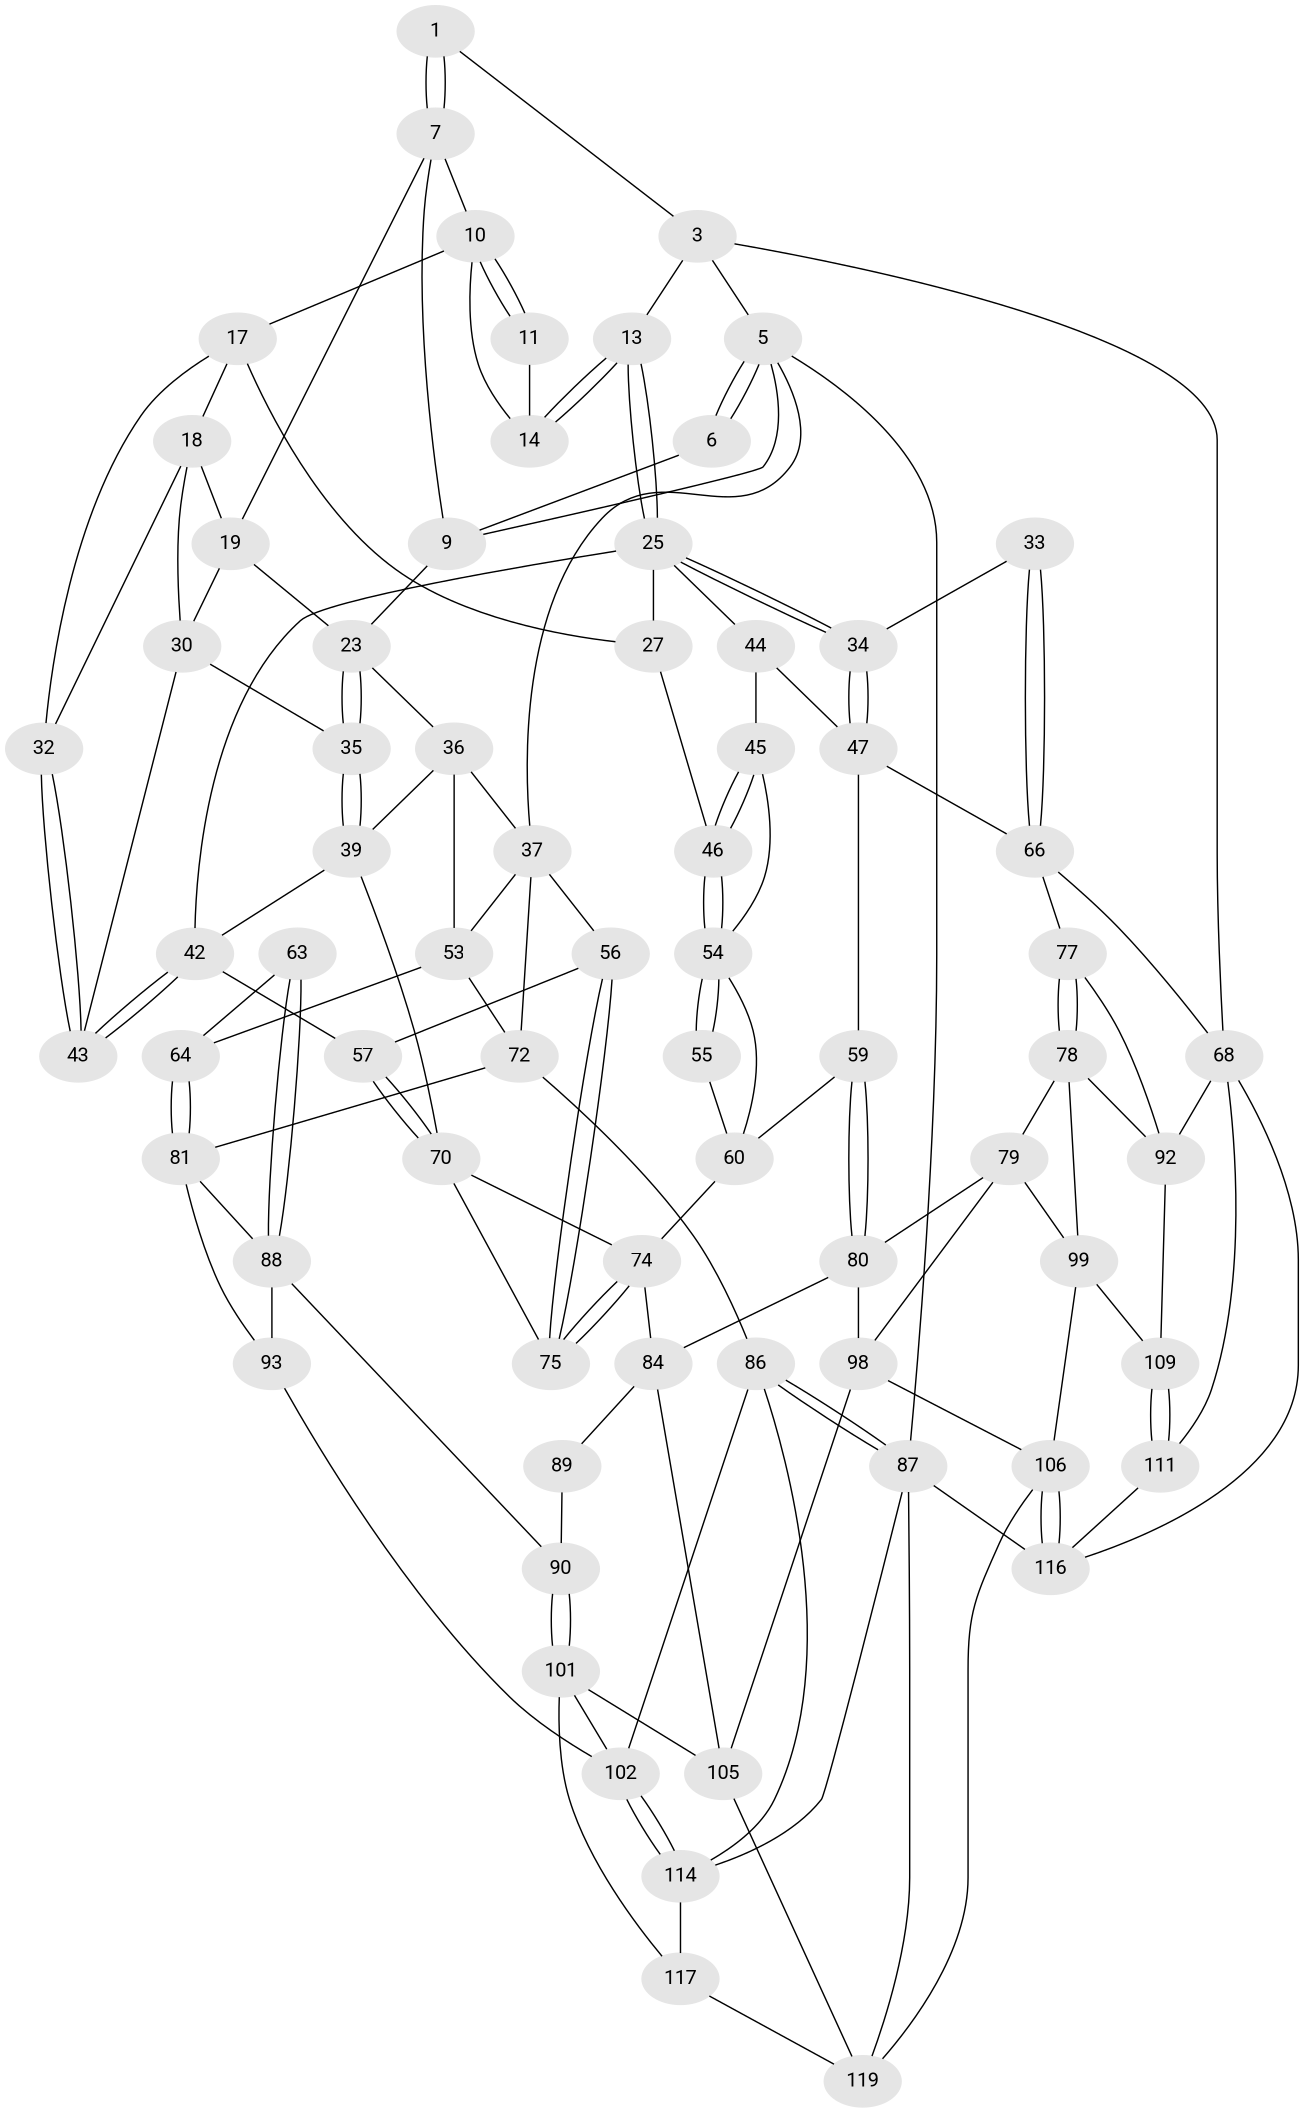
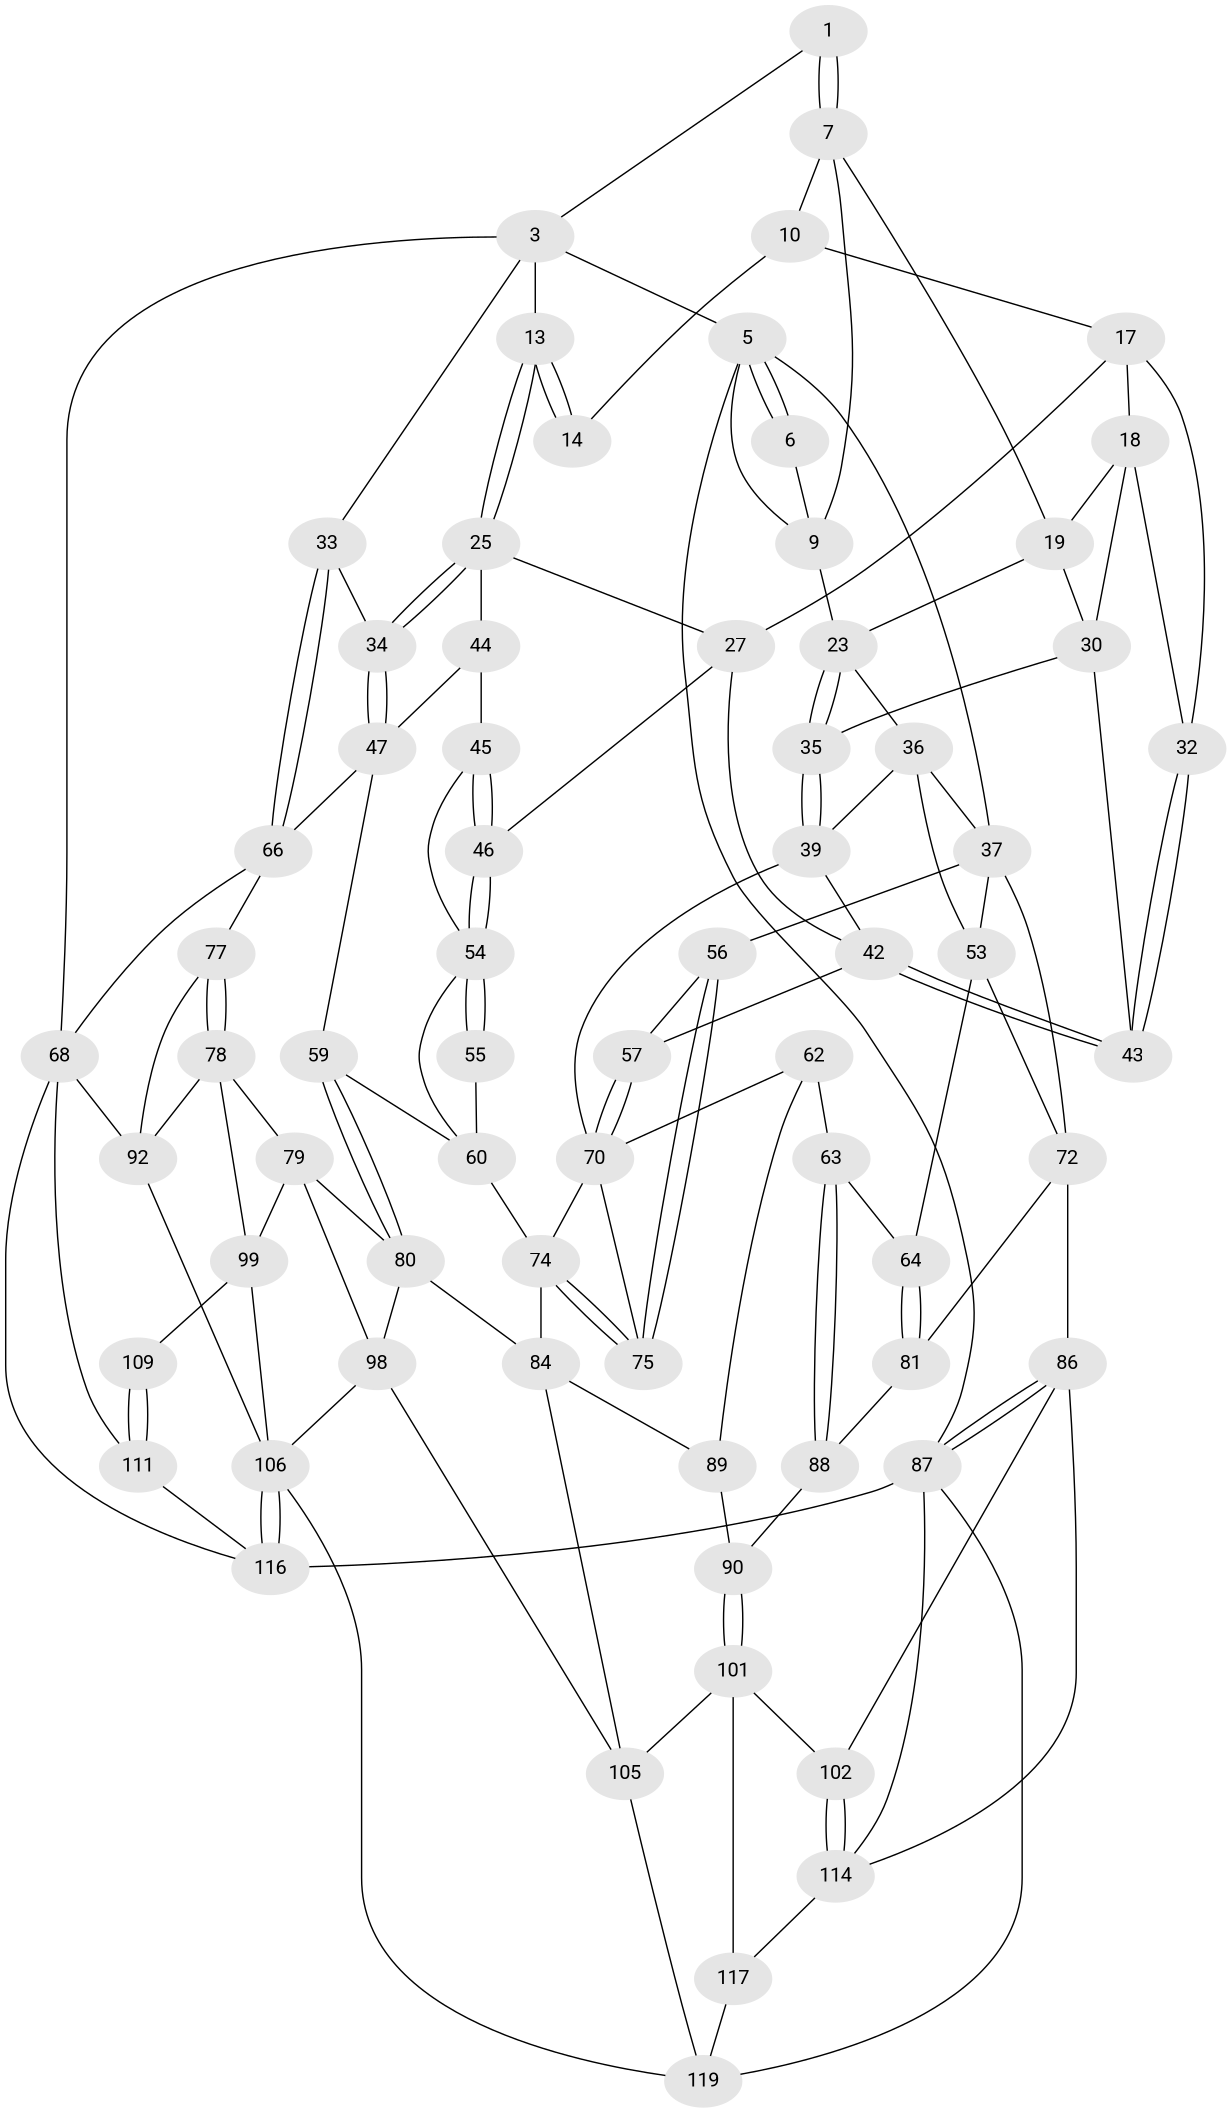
node "11": removed
edge "3" -- "33": added
edge "25" -- "42": now "27" -- "42"
node "62": added
edge "92" -- "109": now "92" -- "106"
node "93": removed
